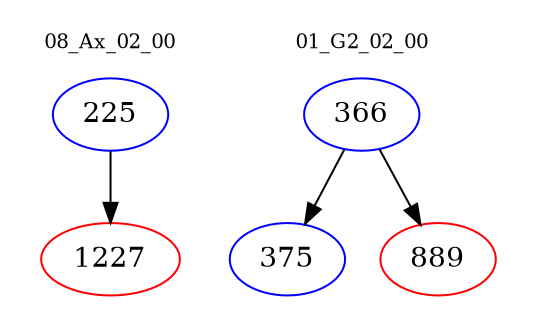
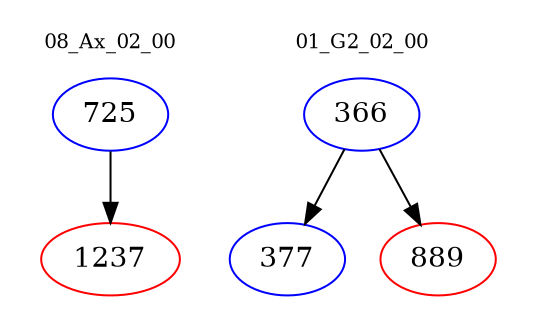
node "225": label "225" -> "725"
node "1227": label "1227" -> "1237"
node "375": label "375" -> "377"
